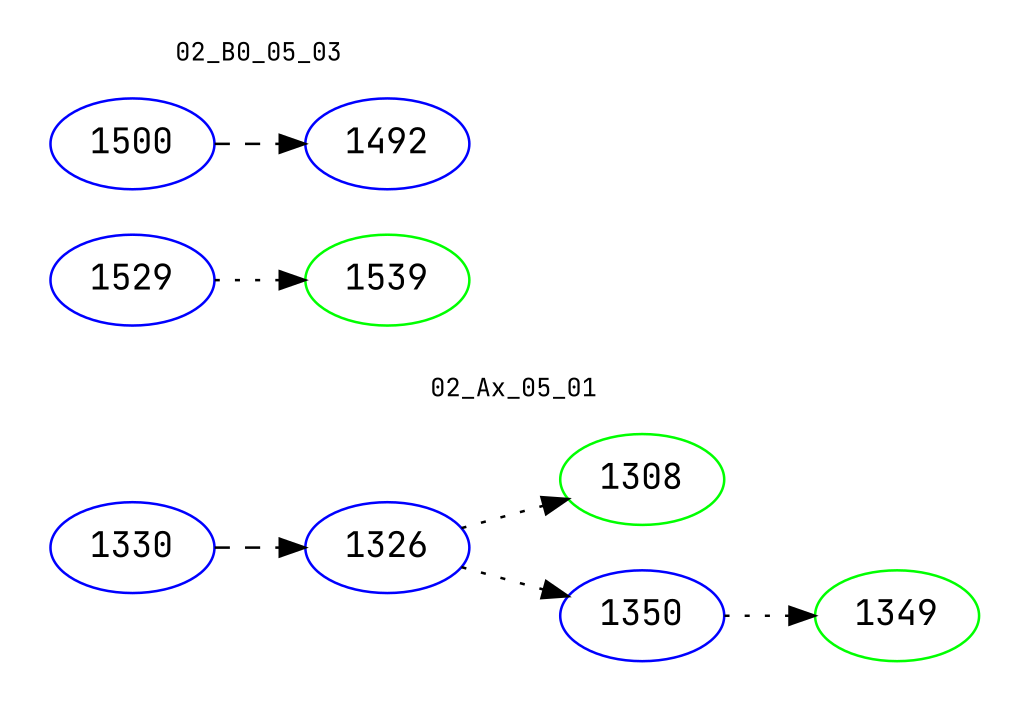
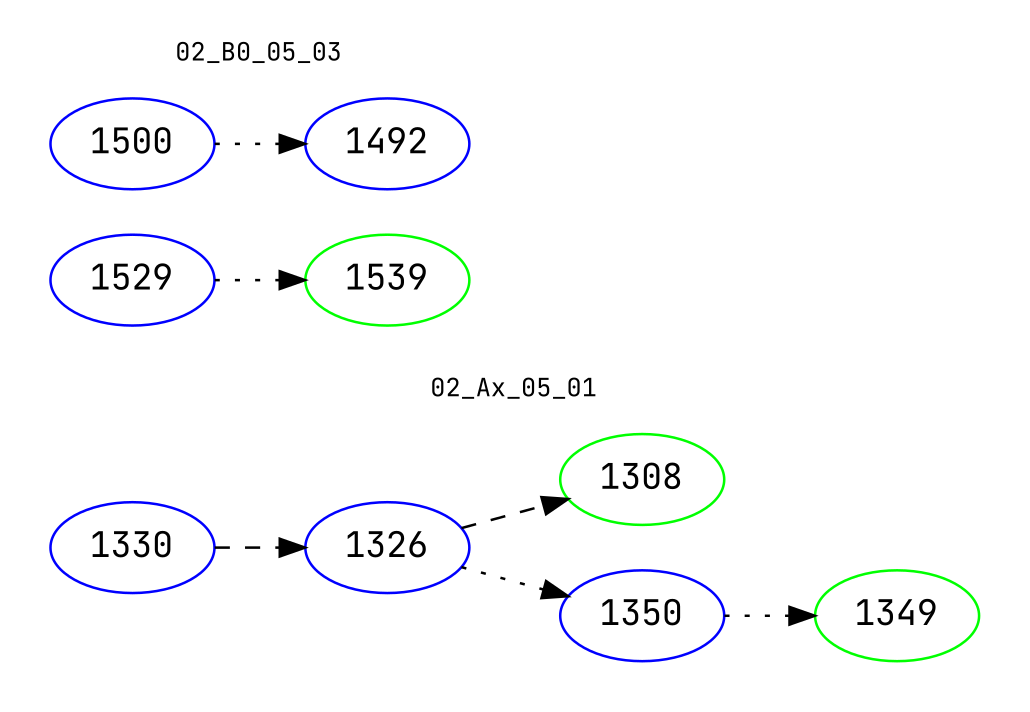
edge "1500" -> "1492": style dashed -> dotted
edge "1326" -> "1308": style dotted -> dashed
